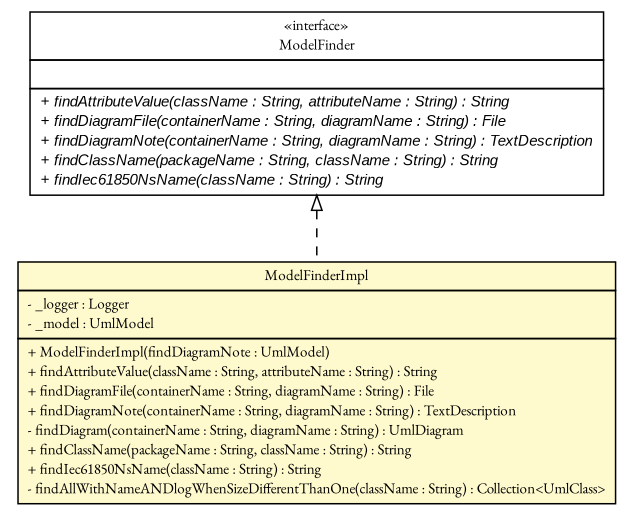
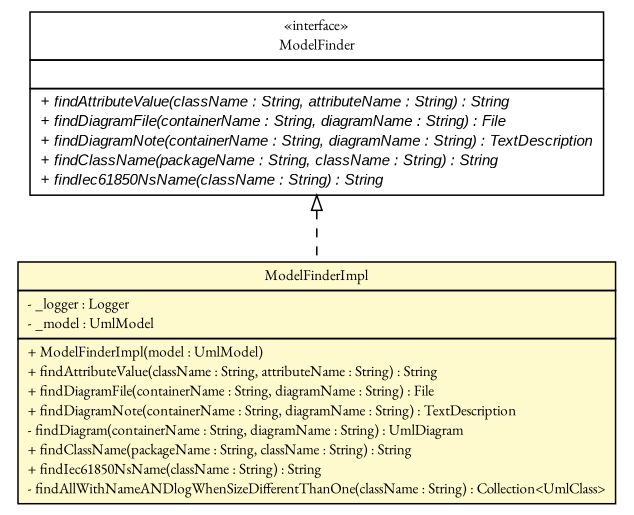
node "ModelFinderImpl": text "+ ModelFinderImpl(findDiagramNote : UmlModel)" -> "+ ModelFinderImpl(model : UmlModel)"
